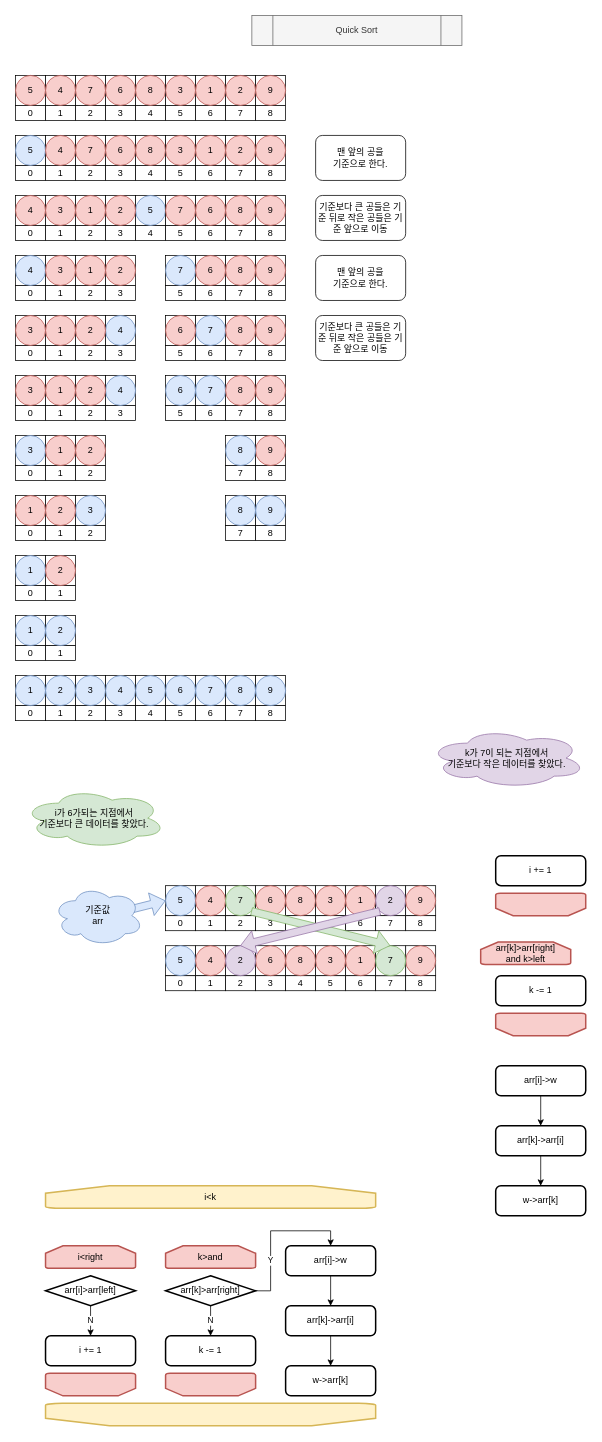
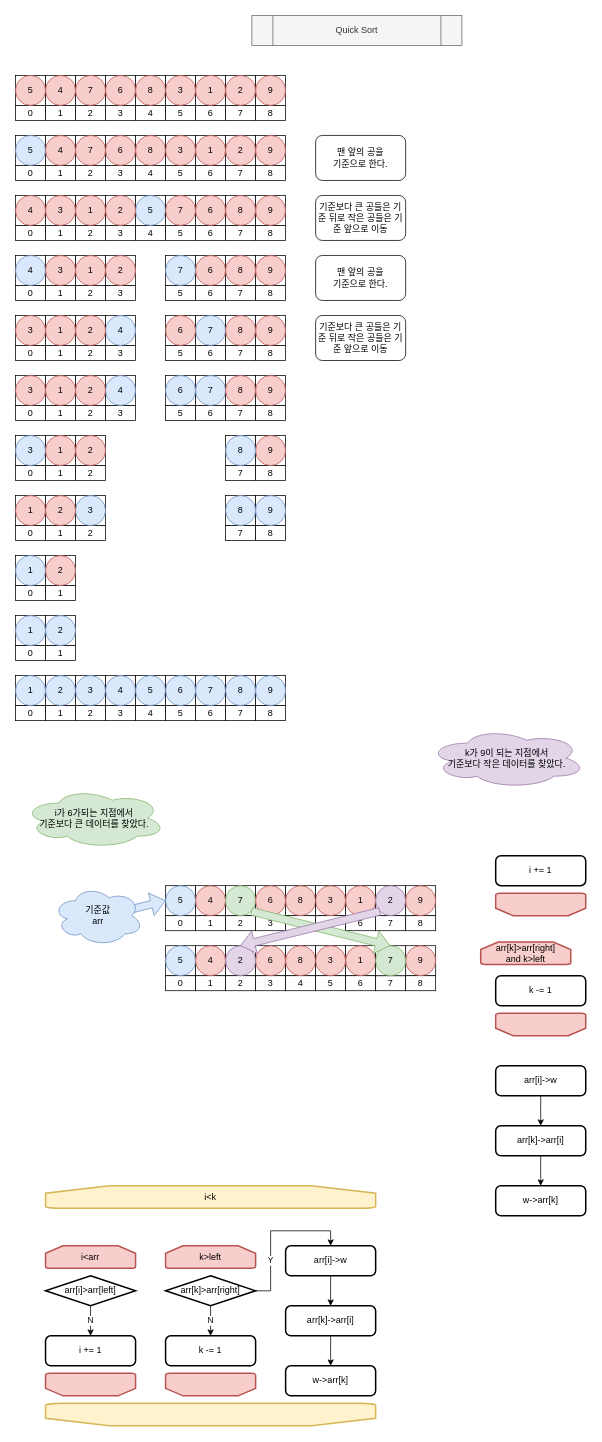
node "k가 7이 되는 지점에서 기준보다 작은 데이터를 찾았다.": label "k가 7이 되는 지점에서 기준보다 작은 데이터를 찾았다." -> "k가 9이 되는 지점에서 기준보다 작은 데이터를 찾았다."
node "i<right": label "i<right" -> "i<arr"
node "k>and": label "k>and" -> "k>left"
